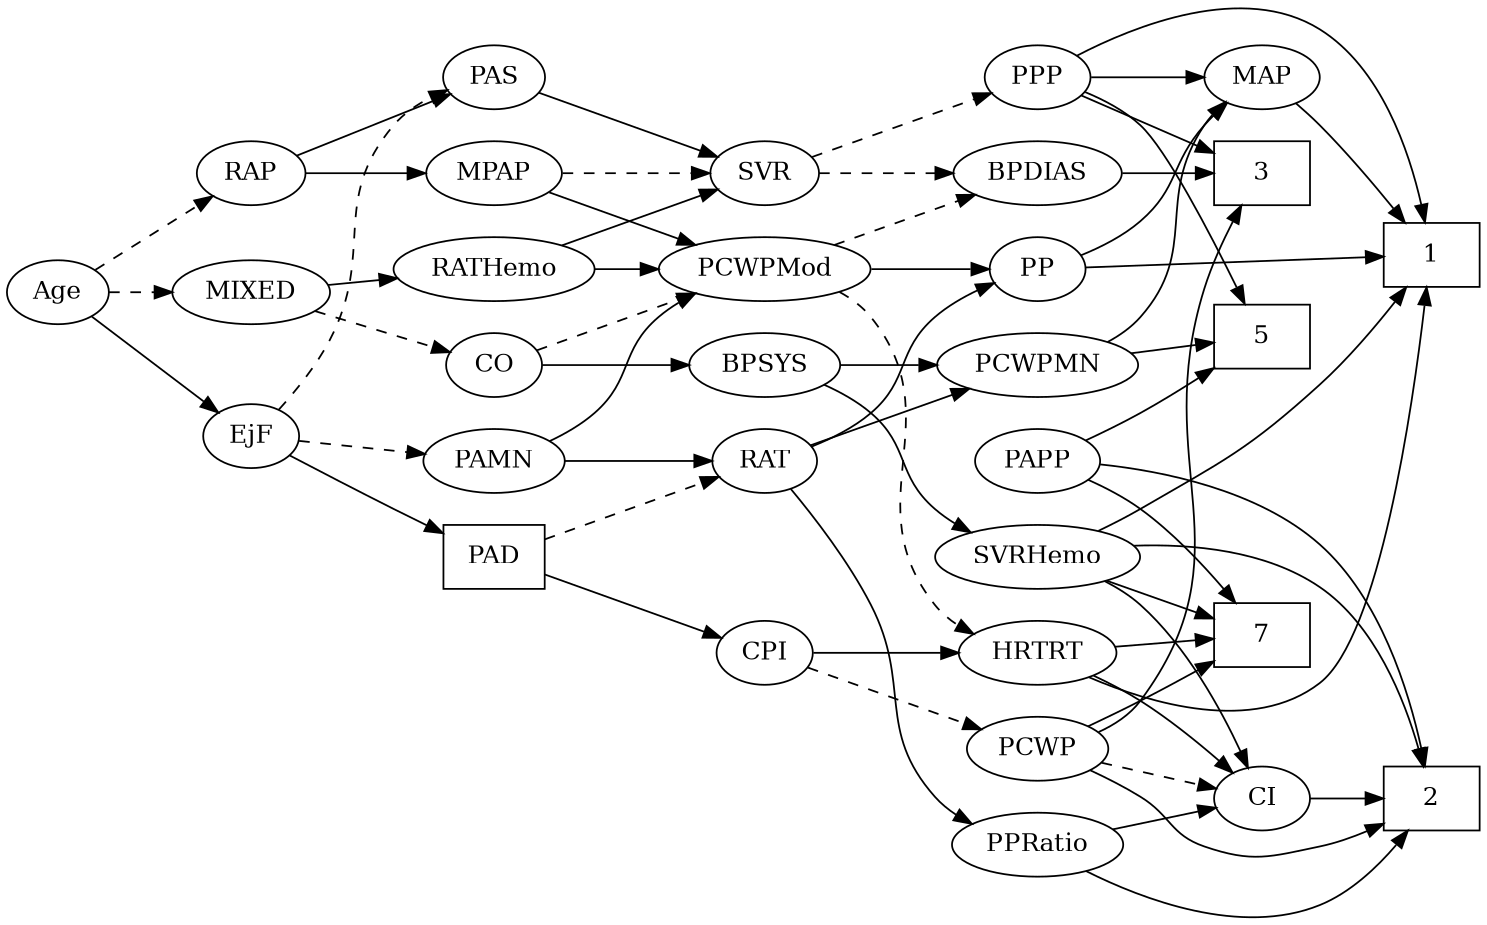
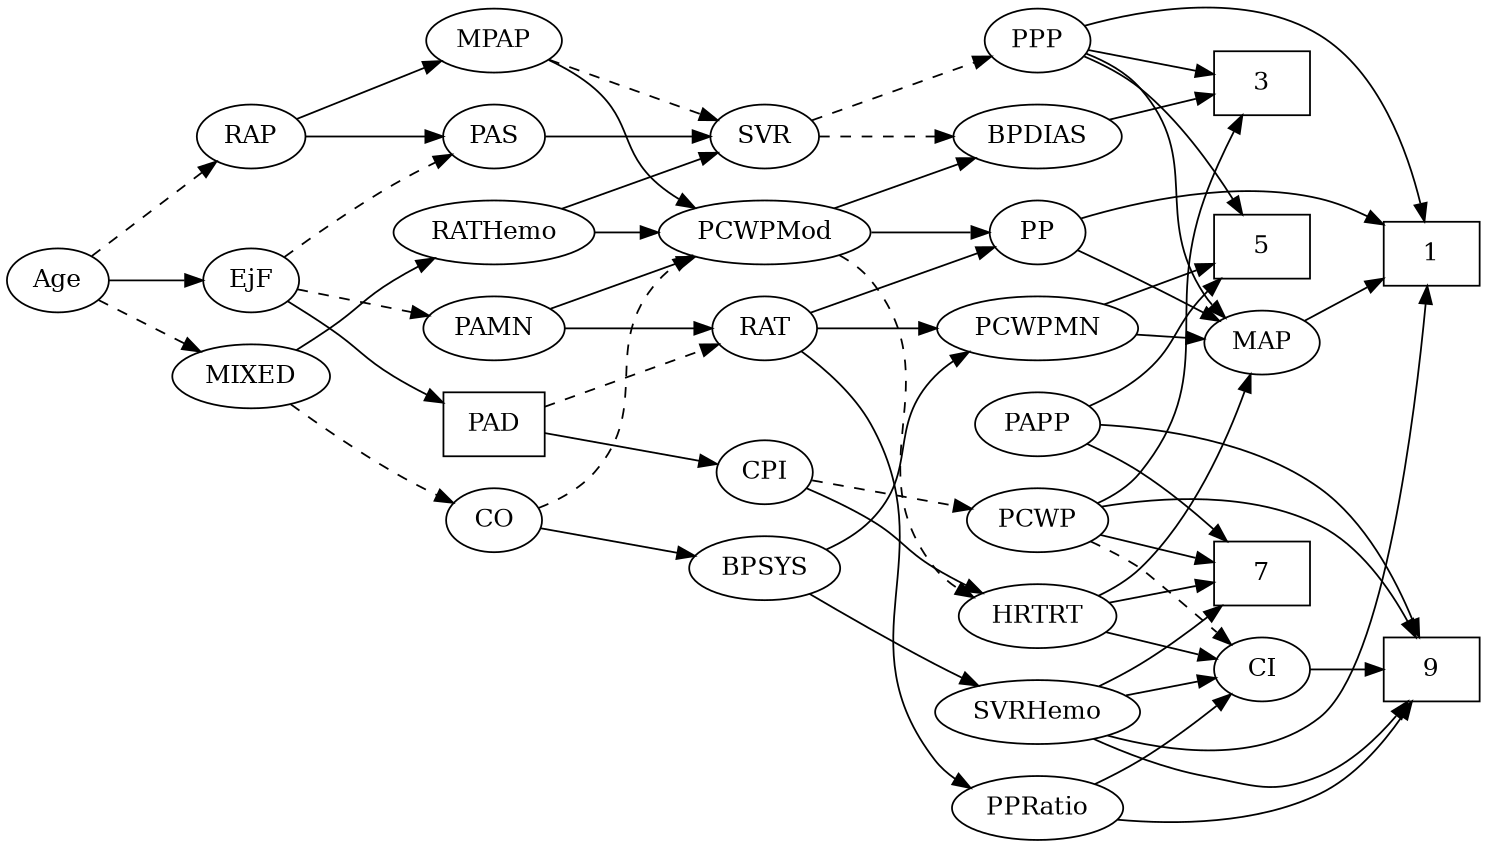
edge "PCWPMod" -> "BPDIAS": style dashed -> solid
edge "HRTRT" -> "1": now "HRTRT" -> "MAP"
node "2": label "2" -> "9"
